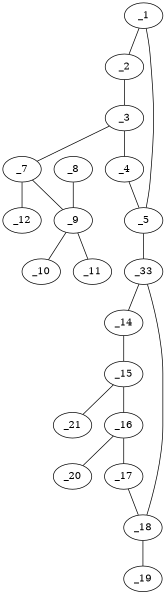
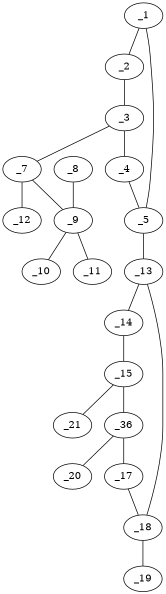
node "_33": label "_33" -> "_13"
node "_16": label "_16" -> "_36"
